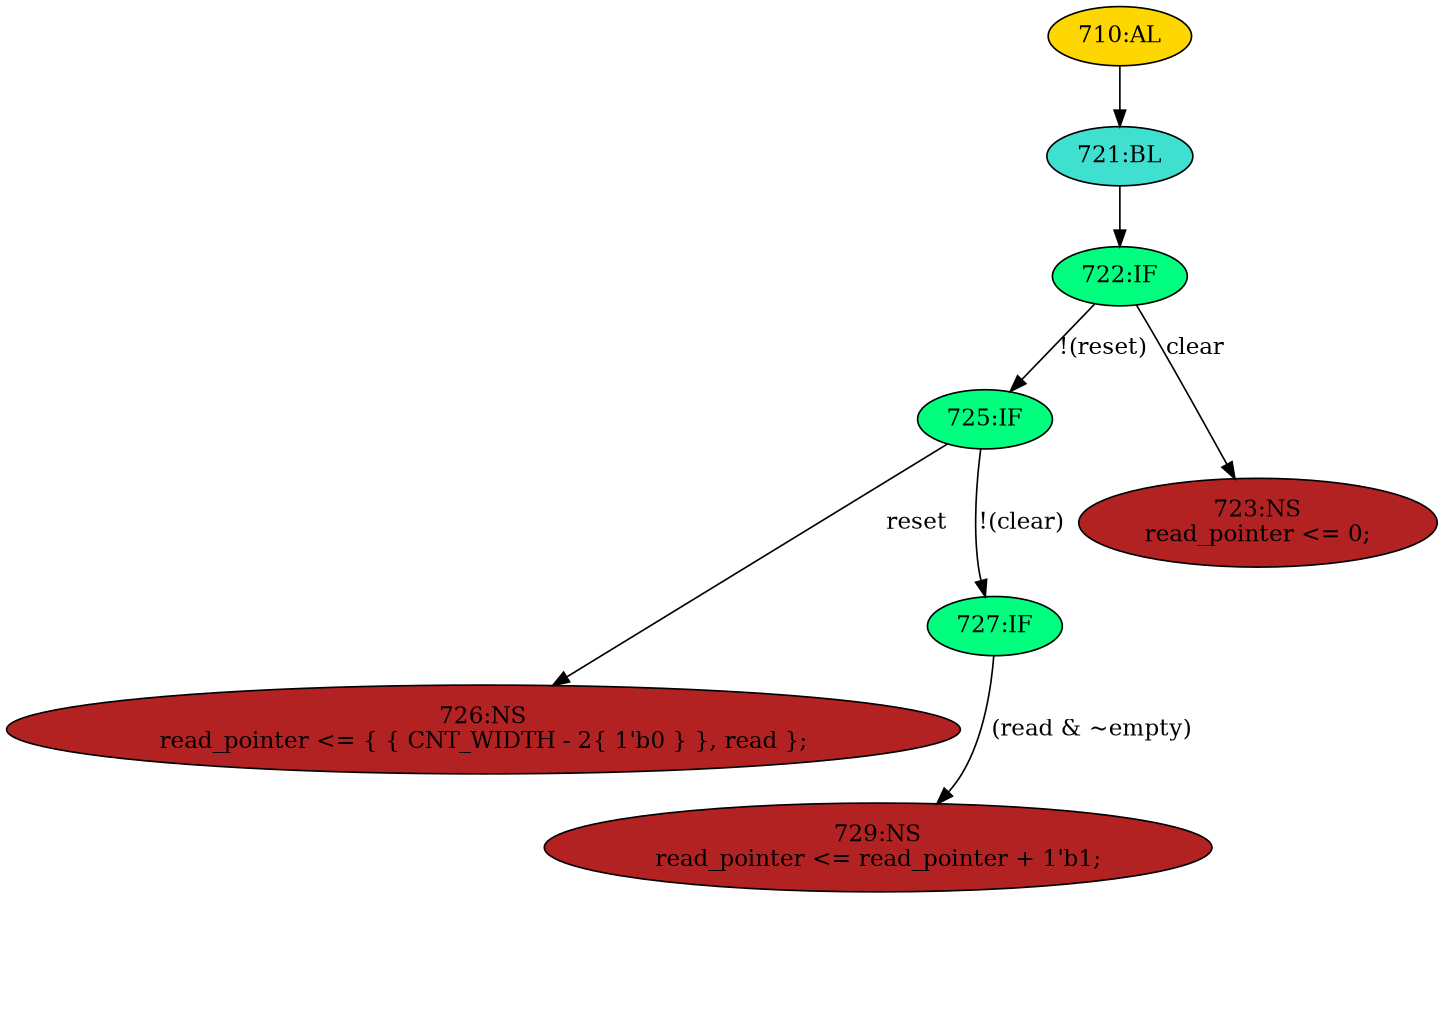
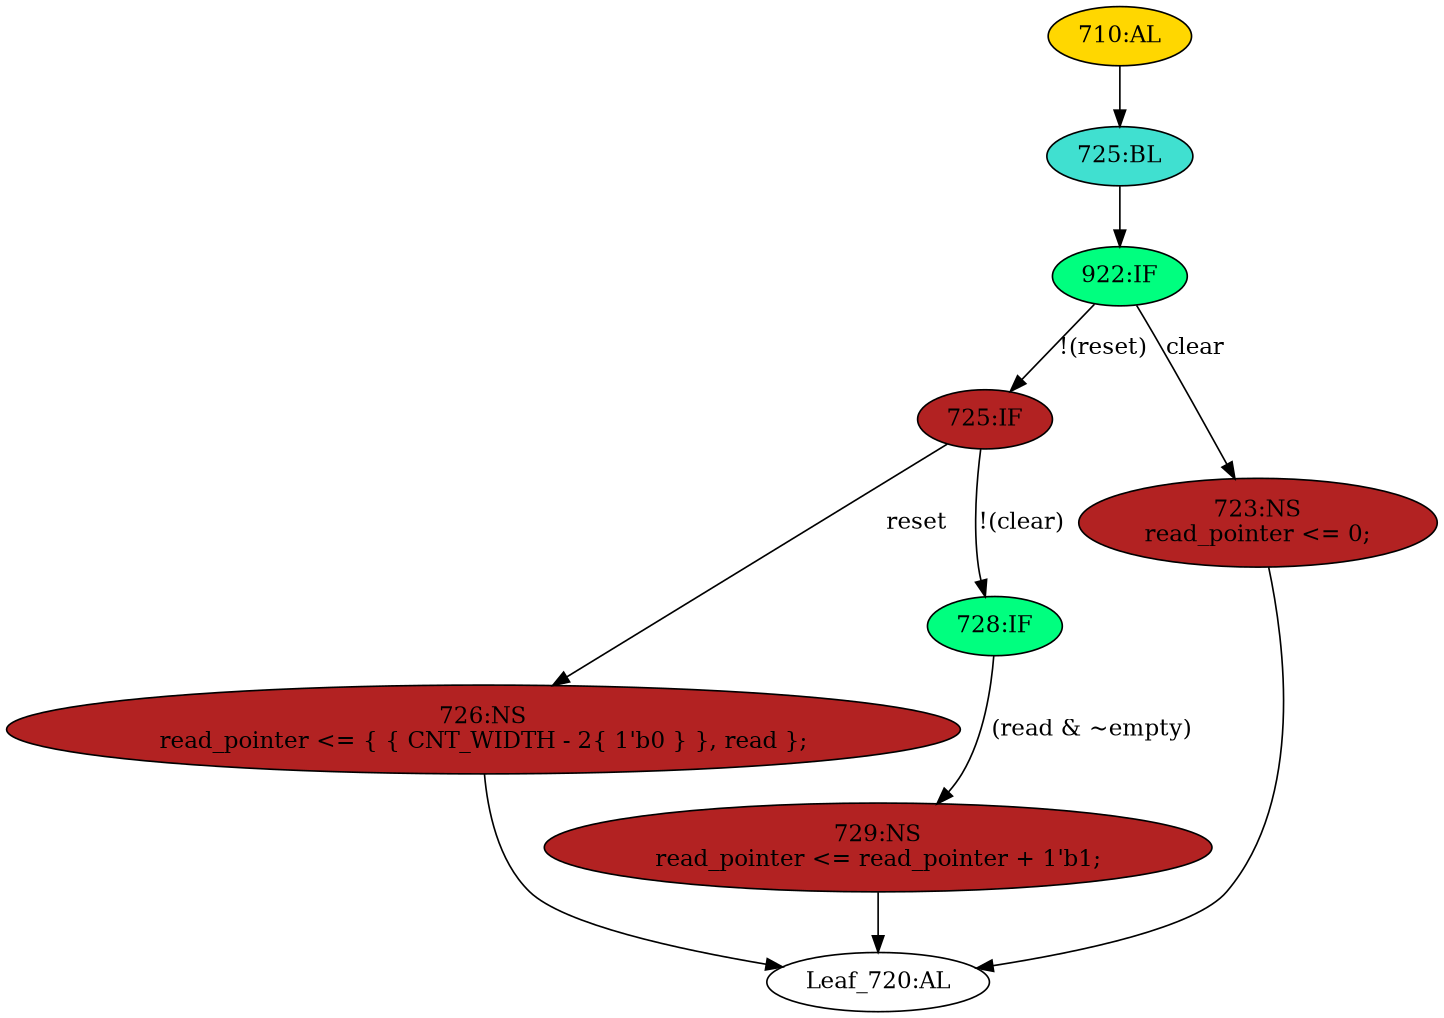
node "721:BL": label "721:BL" -> "725:BL"
node "722:IF": label "722:IF" -> "922:IF"
node "725:IF": fillcolor springgreen -> firebrick
node "727:IF": label "727:IF" -> "728:IF"
node "Leaf_720:AL": added
